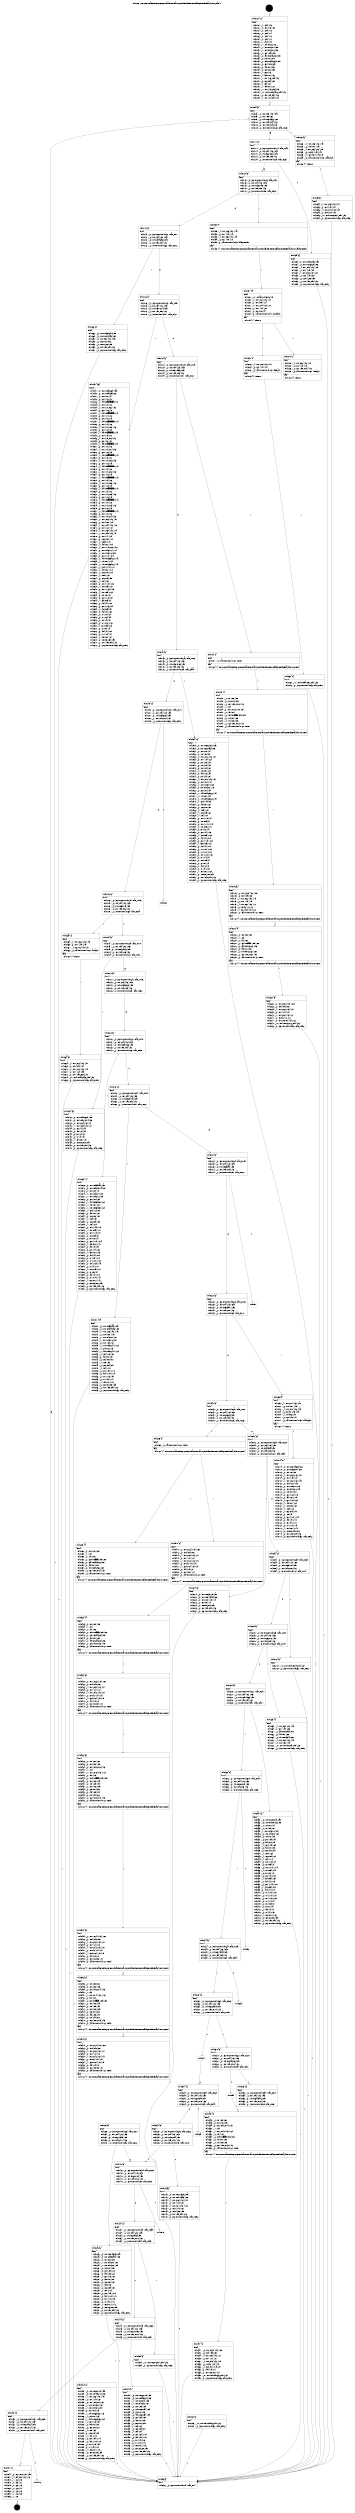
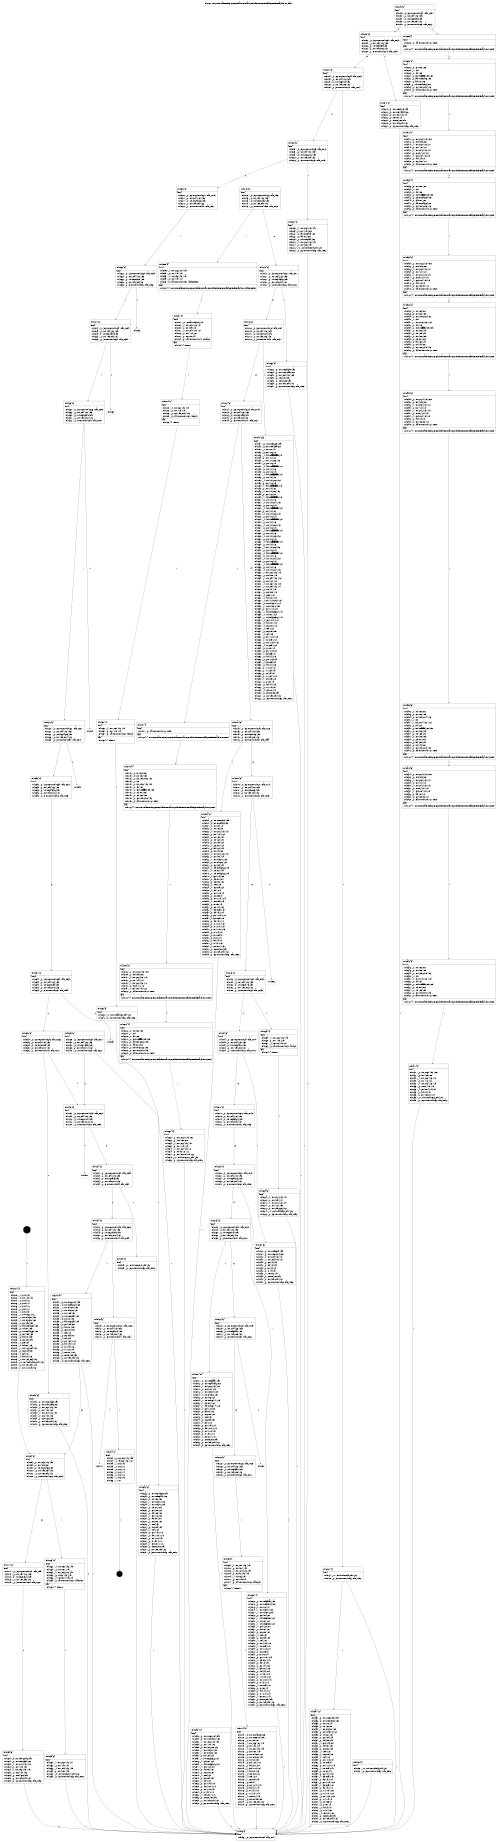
edge "0x402114 [28]" -> "0x402130 [28]": removed, label "23"
edge "0x402c01 [29]" -> "0x402c30 [12]": now "0x402c1e [18]" -> "0x402c30 [12]"
edge "0x402f36 [5]" -> "0x4020f4 [32]": now "0x402d7d [91]" -> "0x4020f4 [32]"
edge "0x402280 [28]" -> "0x40229c [28]": removed, label "12"
edge "0x4028e3 [5]" -> "0x402910 [37]": now "0x4028e8 [40]" -> "0x402910 [37]"
edge "0x40230c [28]" -> "0x402aa1 [137]": now "0x402784 [15]" -> "0x402aa1 [137]"
edge "0x402c4b" -> "0x4023b4 [28]": now "0x402398 [28]" -> "0x4023b4 [28]"
edge "0x402e9b" -> "0x402a43 [46]": now "0x402a1d [38]" -> "0x402a43 [46]"
